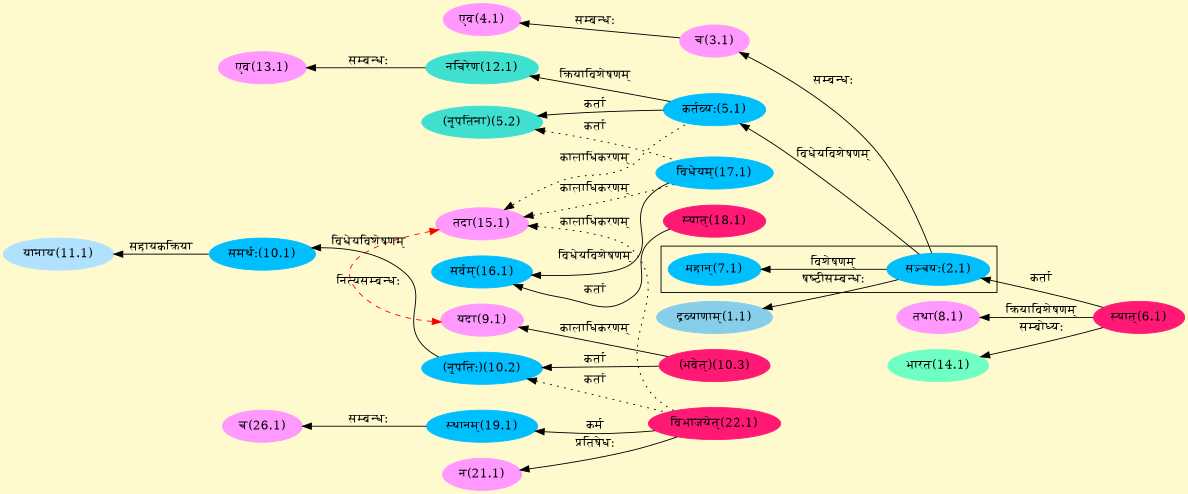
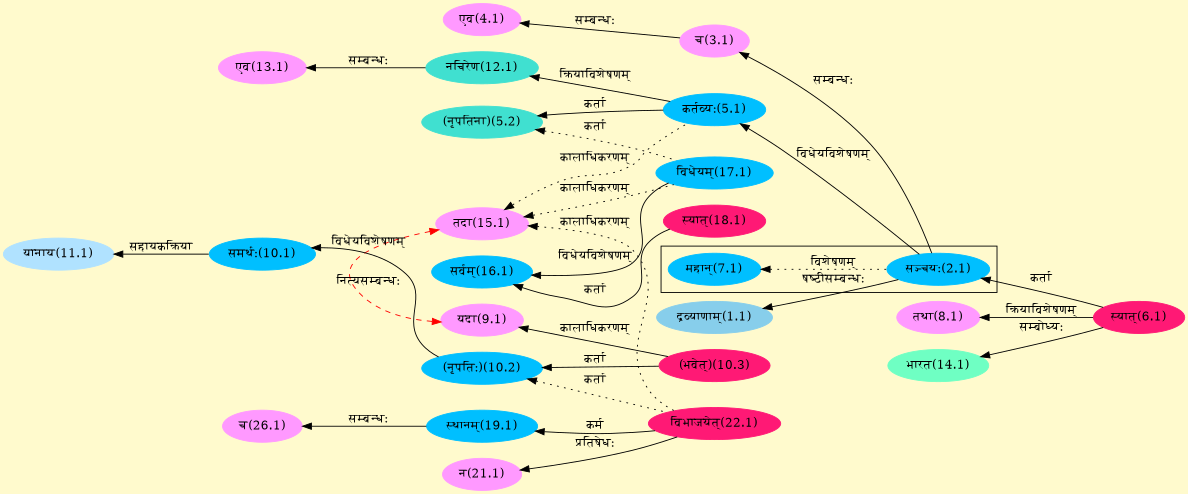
edge "सञ्चयः(2.1)" -> "महान्(7.1)": style solid -> dotted
